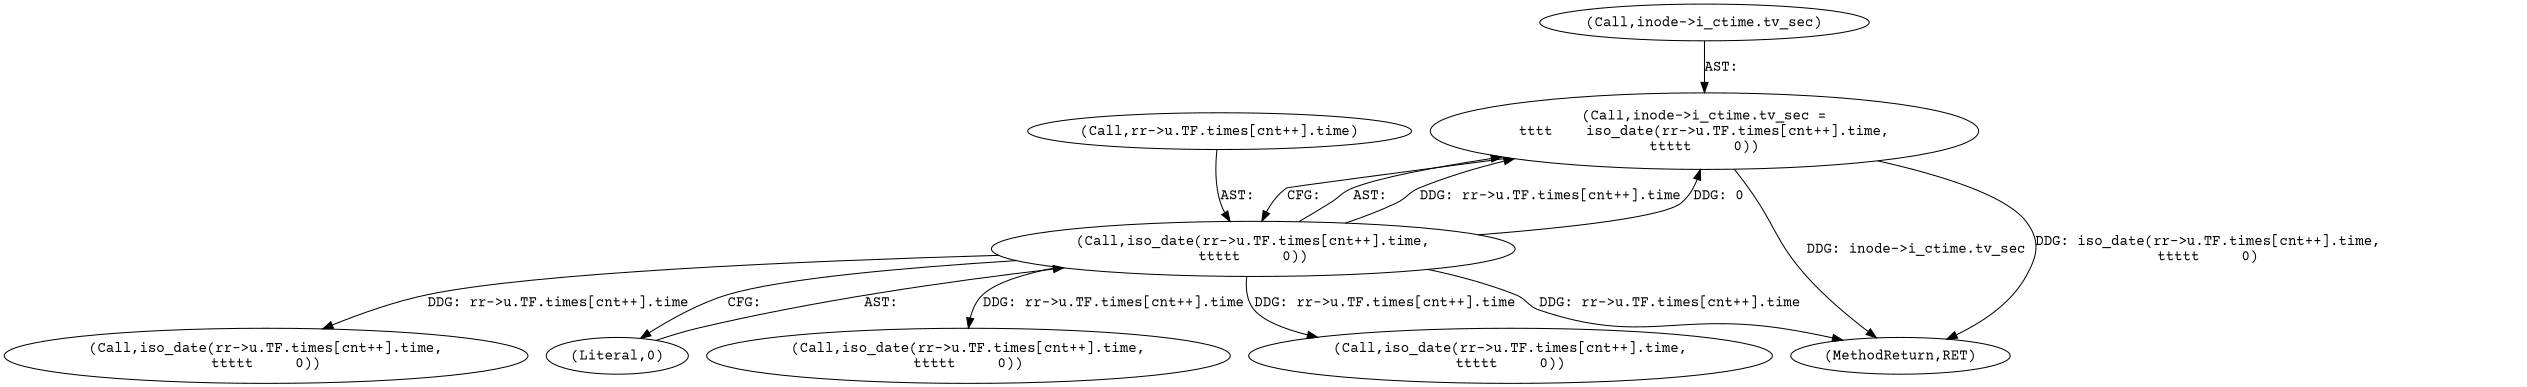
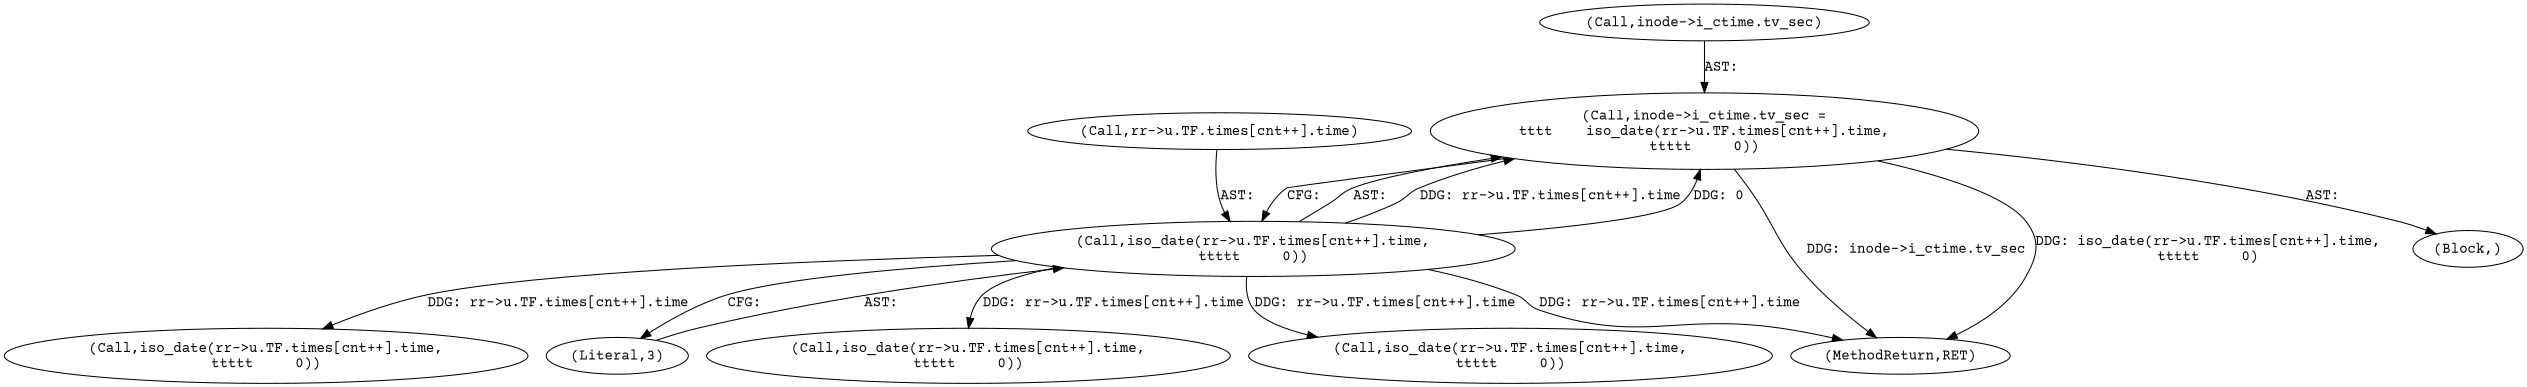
node "(Block,)": added
node "(Literal,0)": label "(Literal,0)" -> "(Literal,3)"
